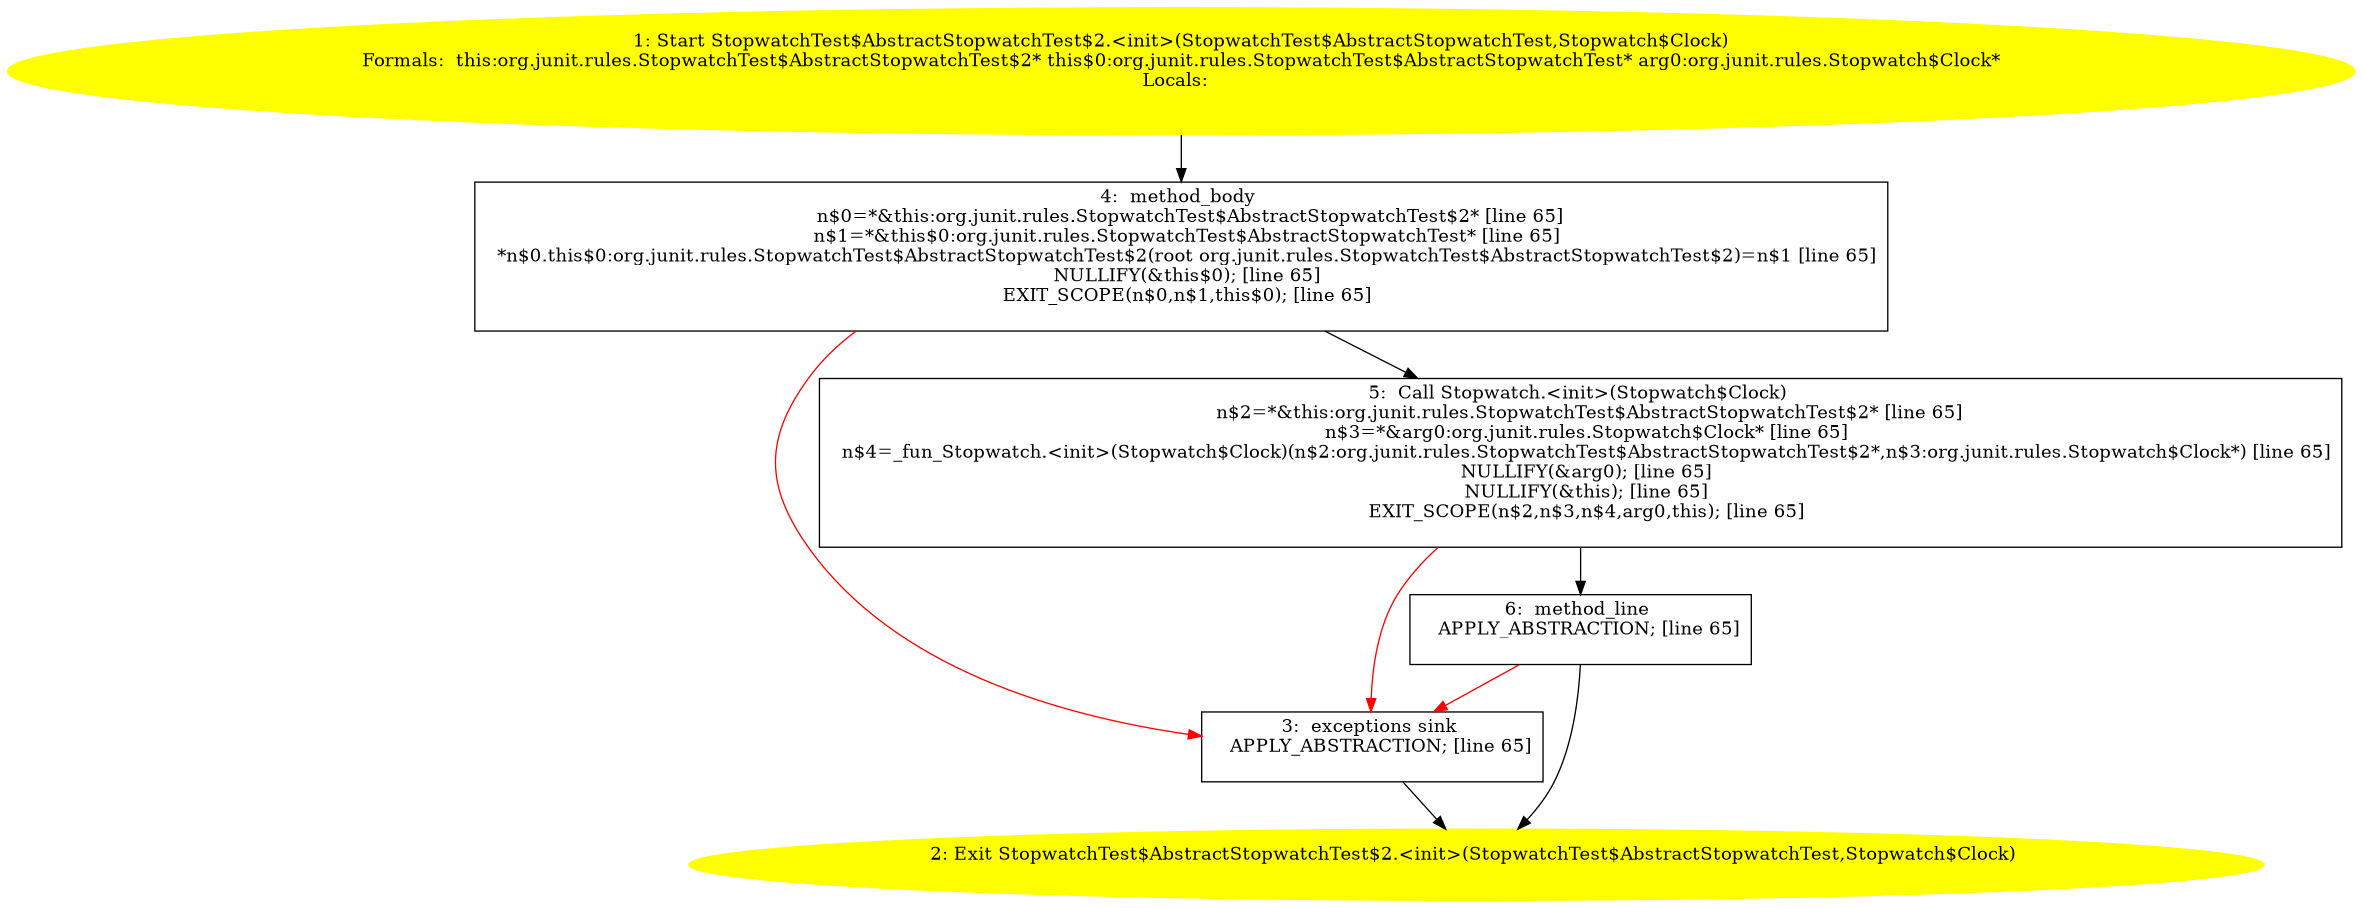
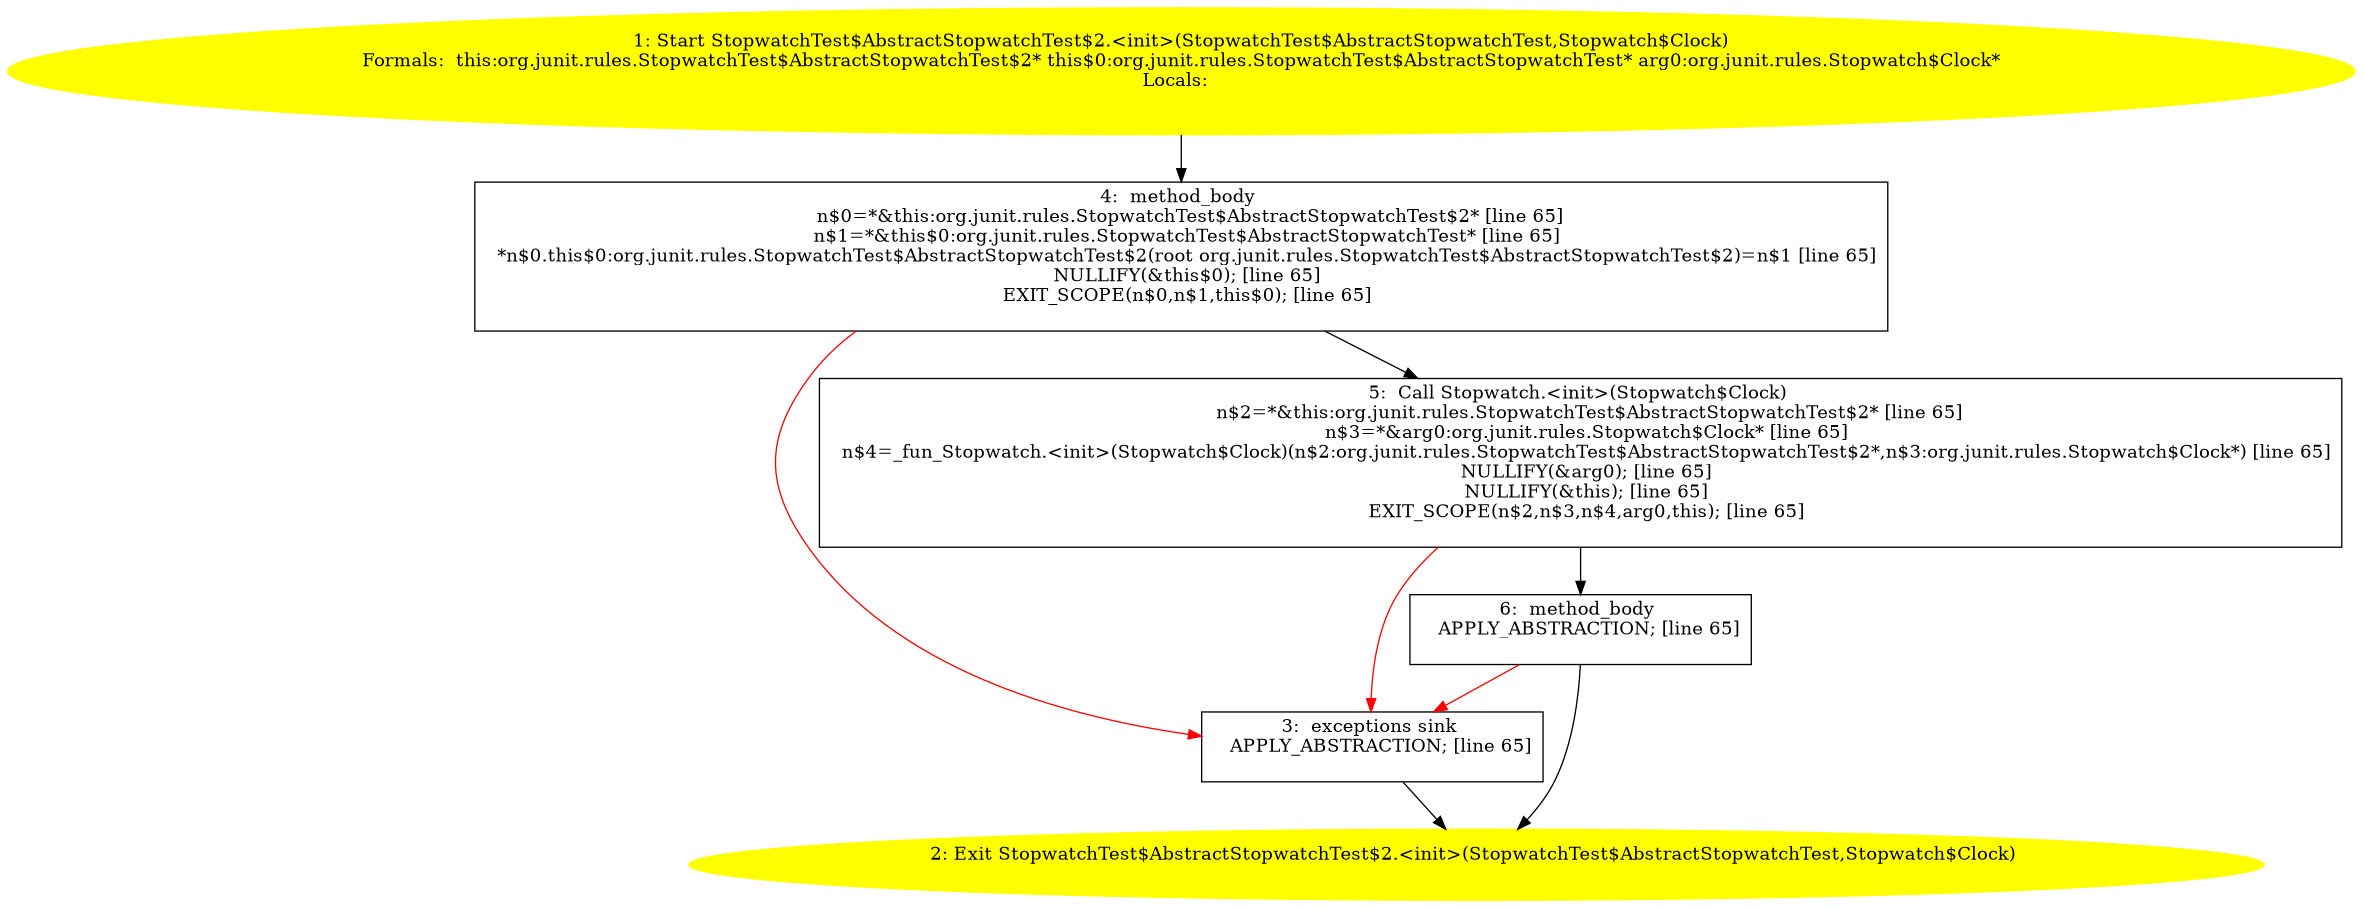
node "6:  method_line APPLY_ABSTRACTION; [line 65]": label "6:  method_line APPLY_ABSTRACTION; [line 65]" -> "6:  method_body APPLY_ABSTRACTION; [line 65]"
